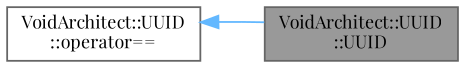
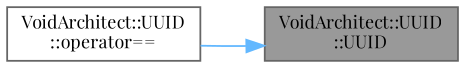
edge "VoidArchitect::UUID ::UUID" -> "VoidArchitect::UUID ::operator==": reversed
